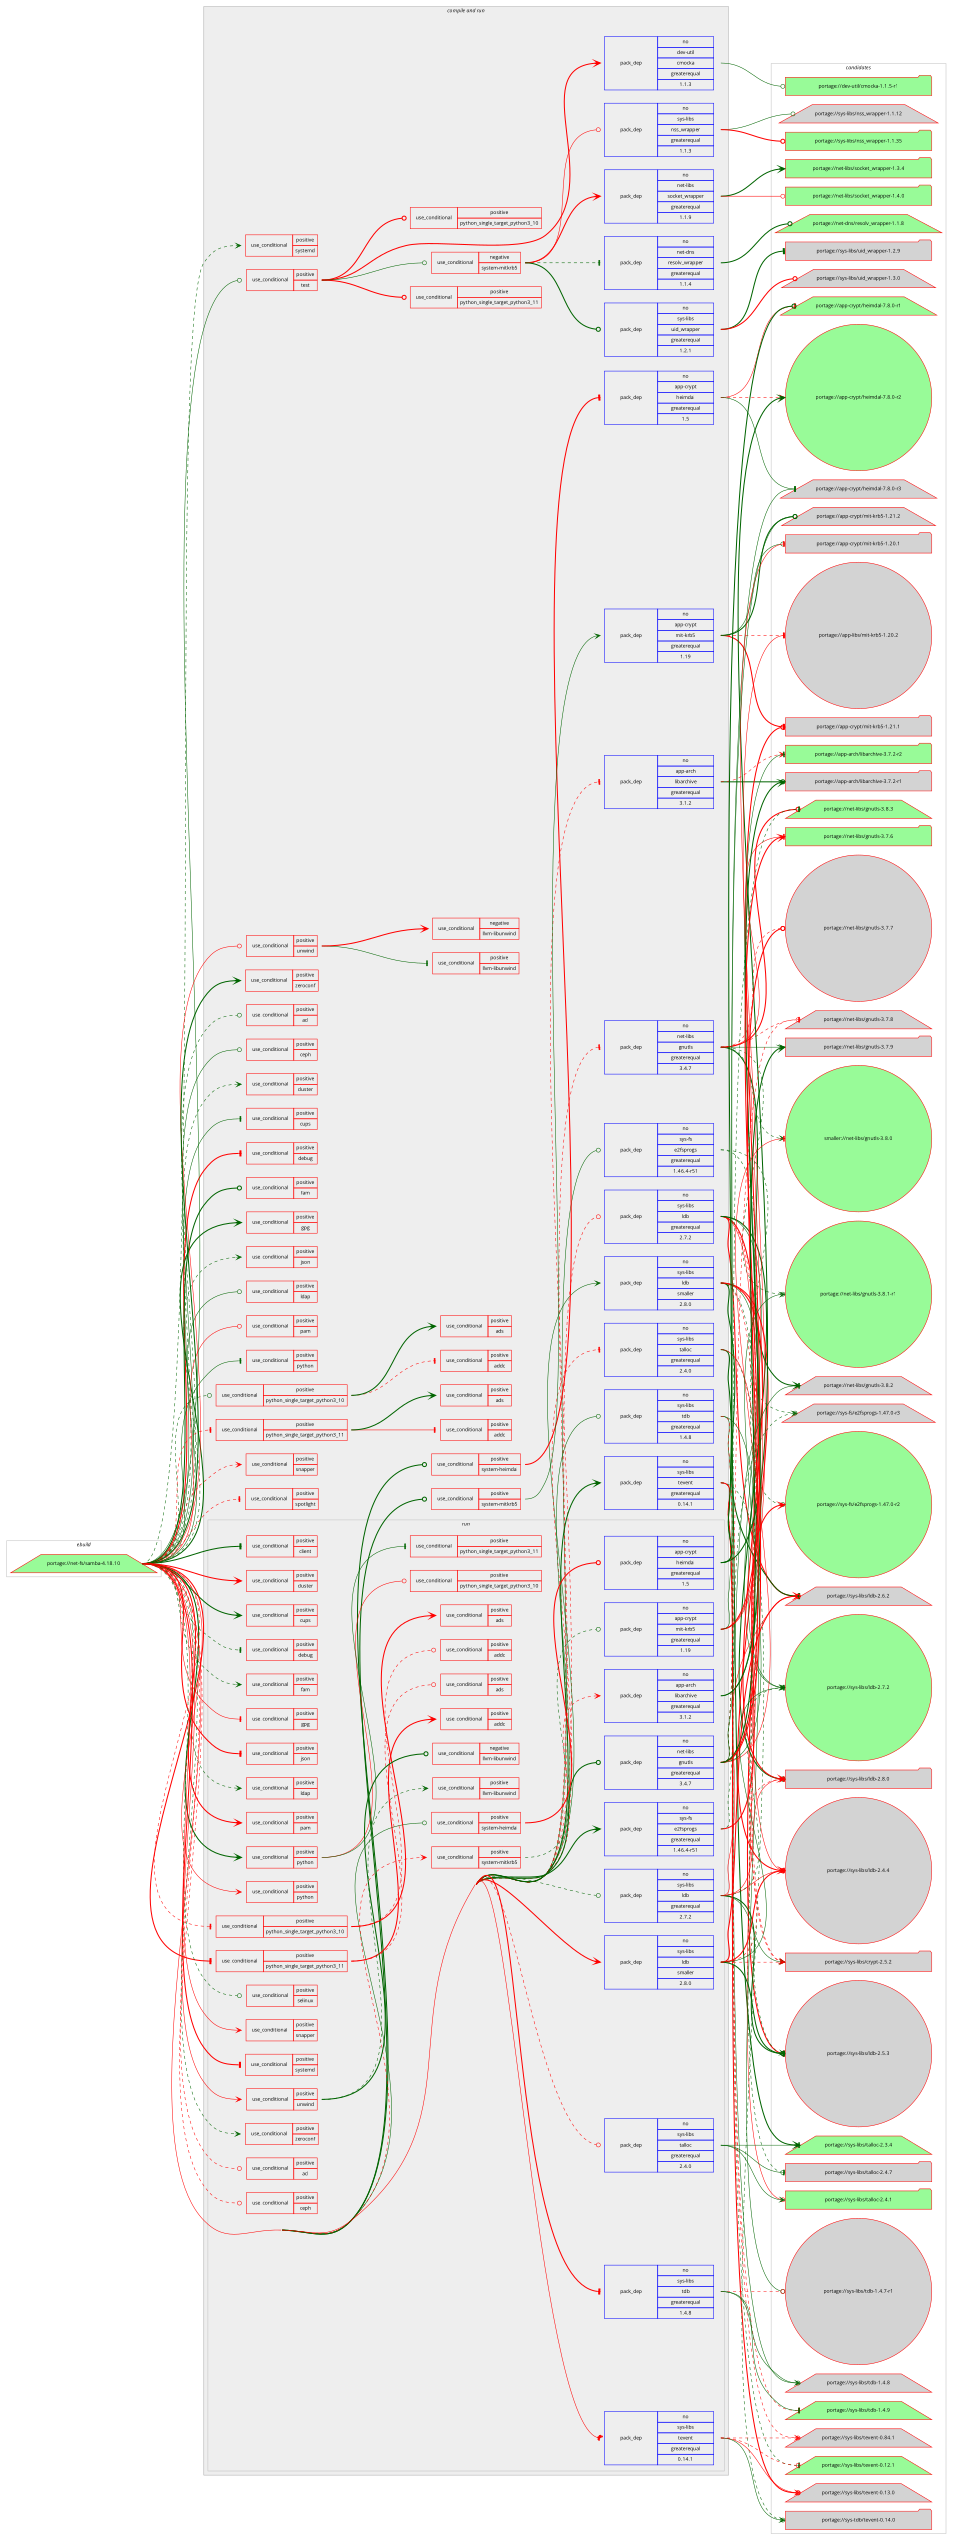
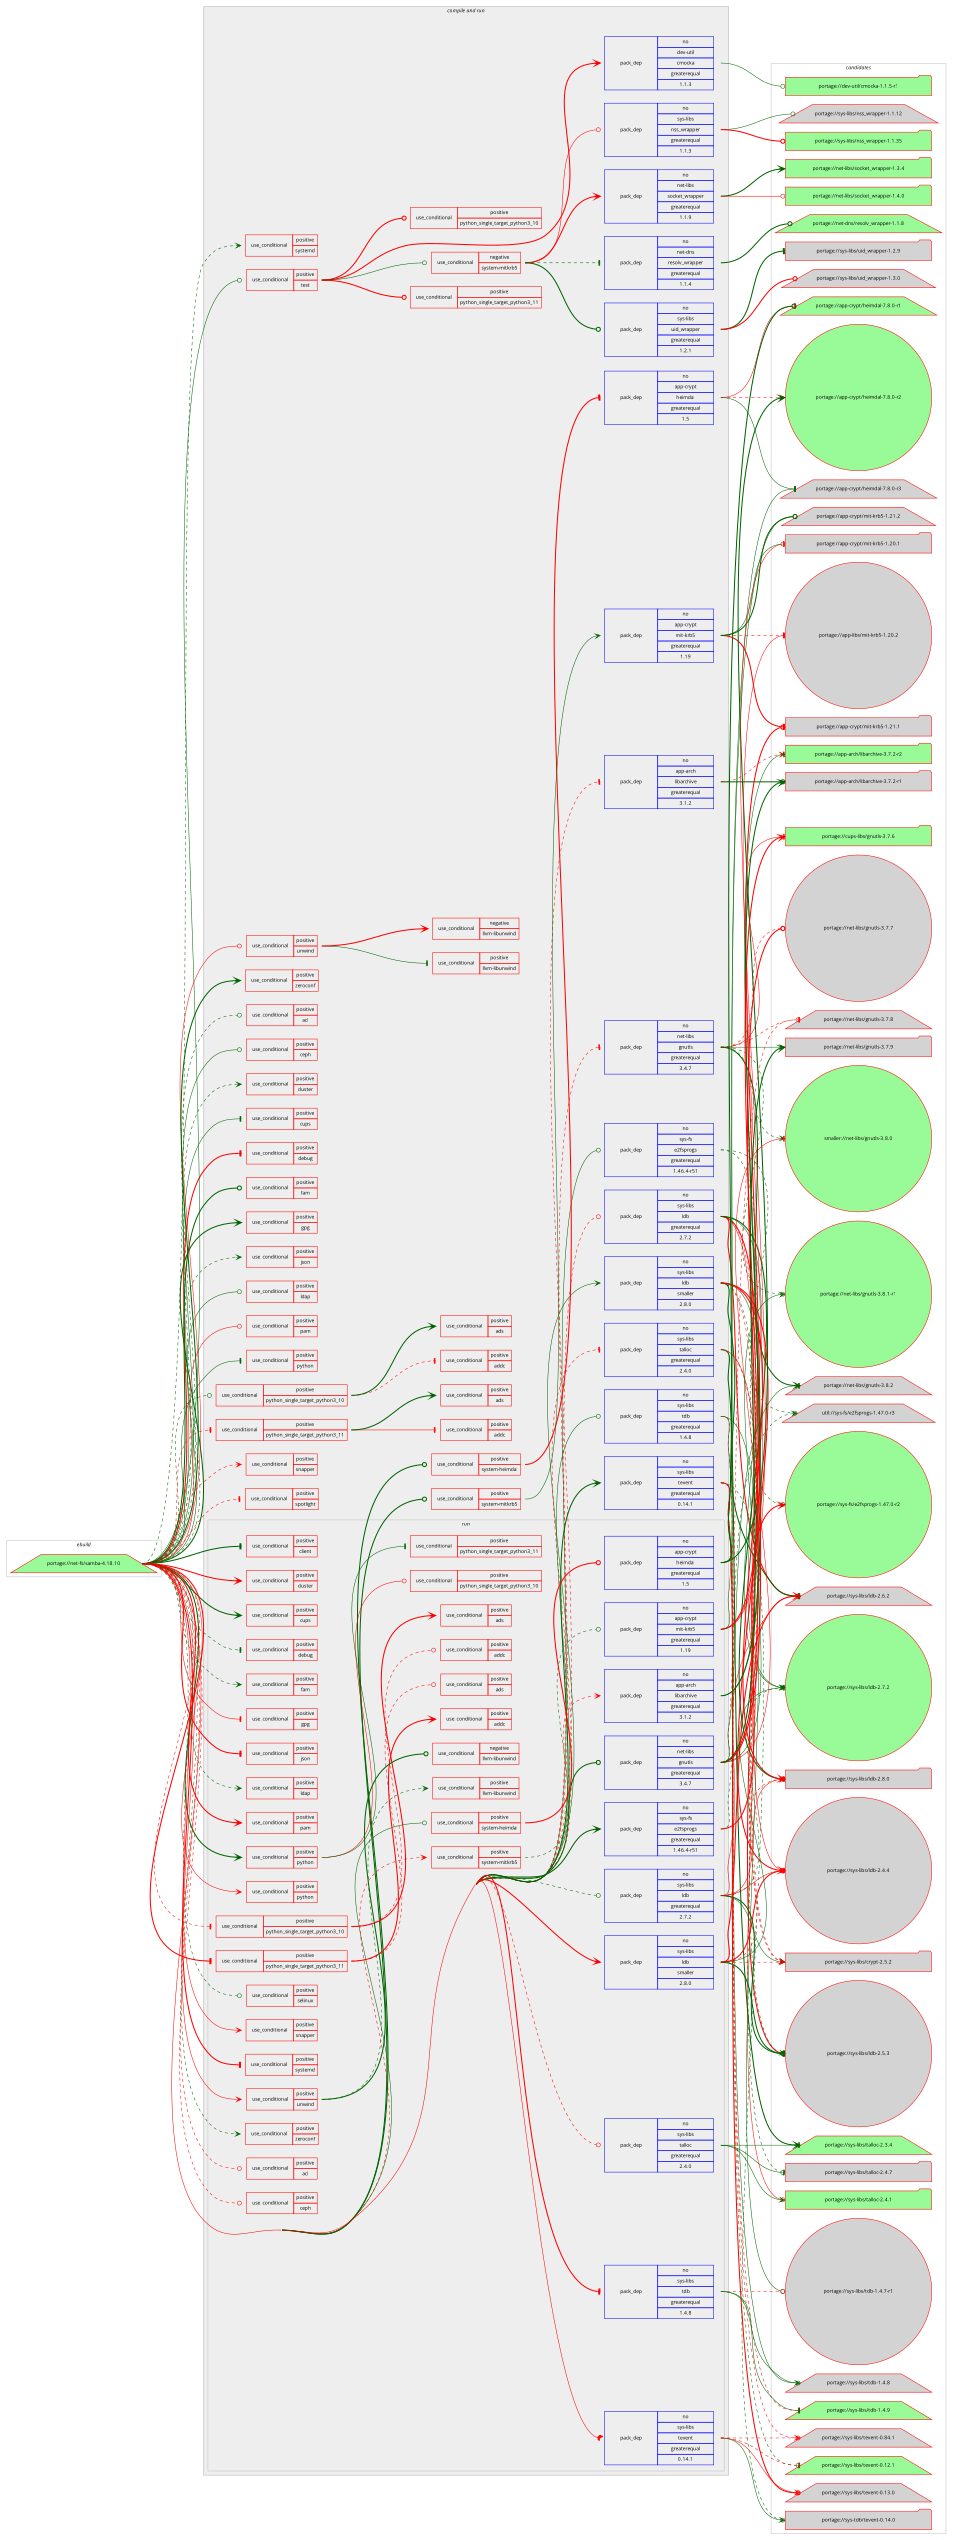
node "portage://net-libs/gnutls-3.8.3": removed
node "portage://net-libs/gnutls-3.7.6": label "portage://net-libs/gnutls-3.7.6" -> "portage://cups-libs/gnutls-3.7.6"
node "portage://sys-fs/e2fsprogs-1.47.0-r3": label "portage://sys-fs/e2fsprogs-1.47.0-r3" -> "util://sys-fs/e2fsprogs-1.47.0-r3"
